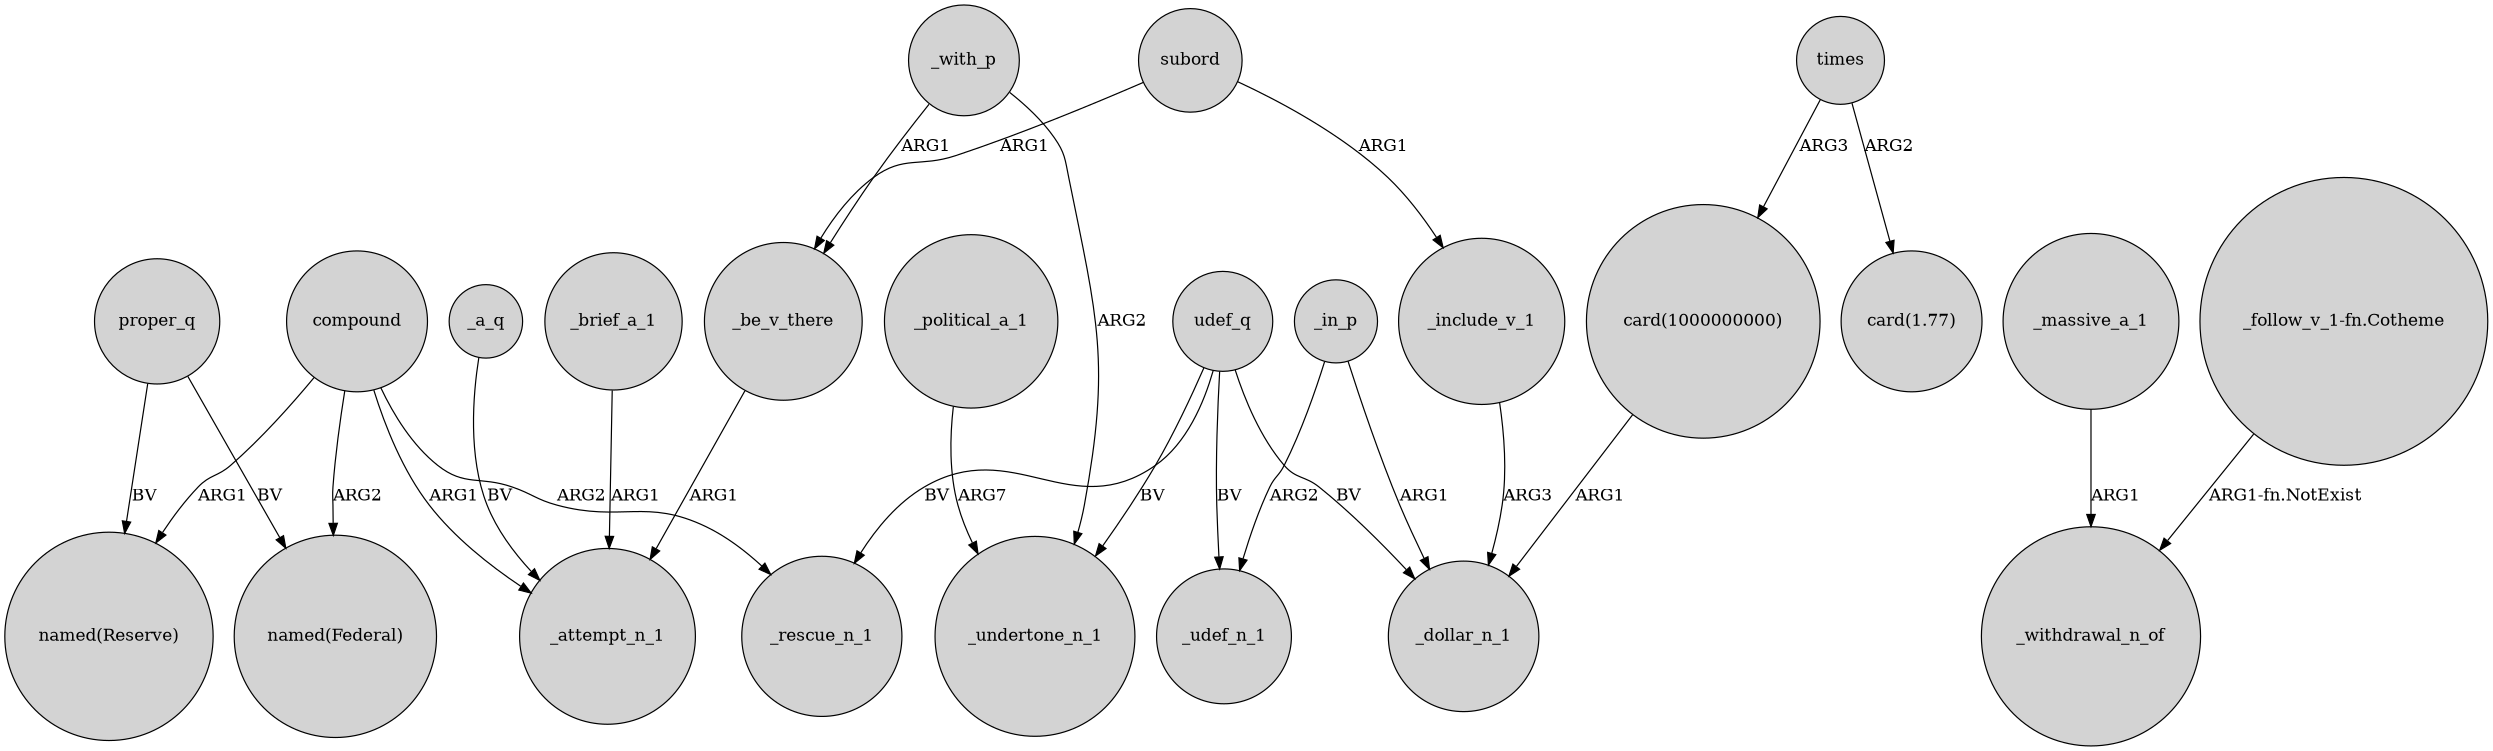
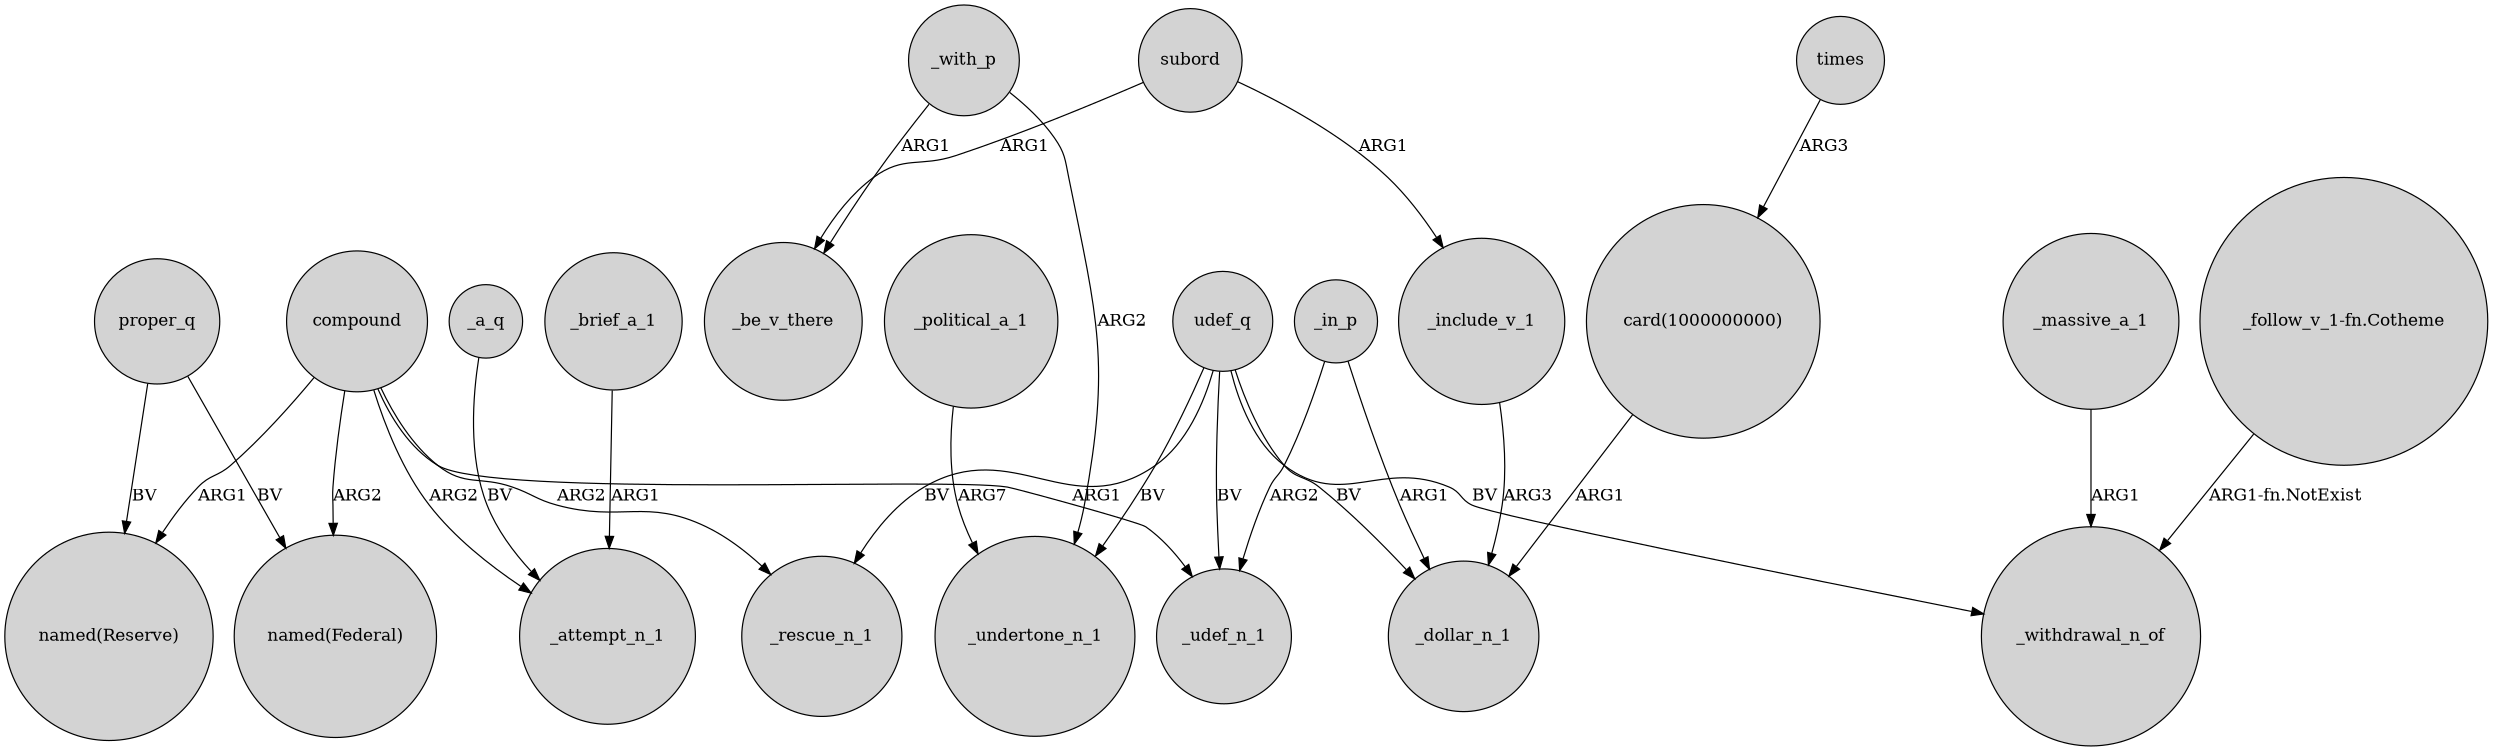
node "card(1.77)": removed
edge "_be_v_there" -> "_attempt_n_1": removed, label "ARG1"
edge "compound" -> "_udef_n_1": added, label "ARG1"
edge "compound" -> "_attempt_n_1": label "ARG1" -> "ARG2"
edge "udef_q" -> "_withdrawal_n_of": added, label "BV"
